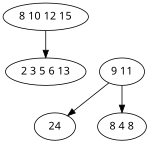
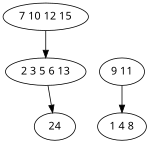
node "8 10 12 15": label "8 10 12 15" -> "7 10 12 15"
edge "9 11" -> "24": now "2 3 5 6 13" -> "24"
node "8 4 8": label "8 4 8" -> "1 4 8"
